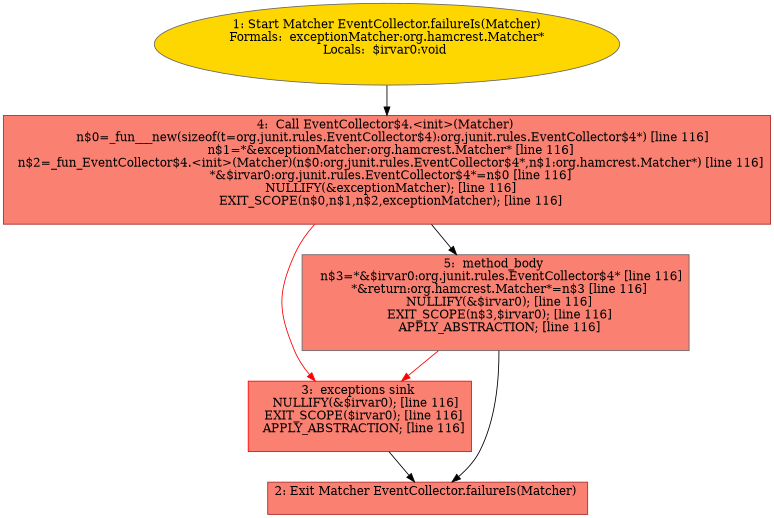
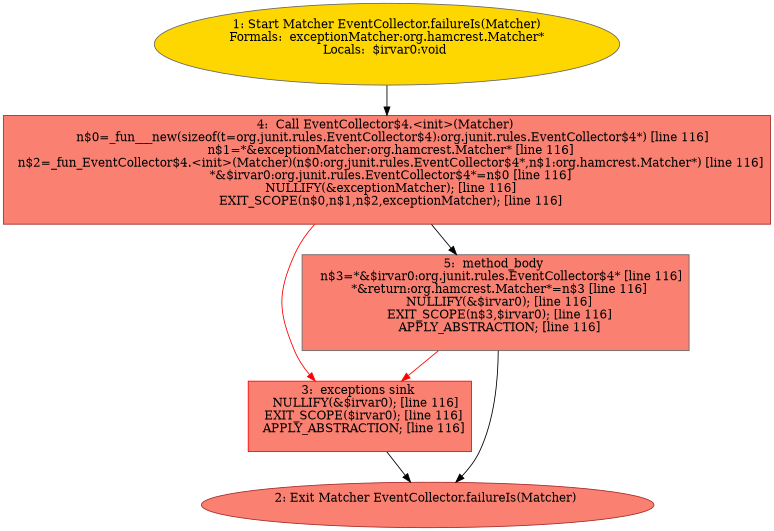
node "2: Exit Matcher EventCollector.failureIs(Matcher)": shape box -> ellipse
